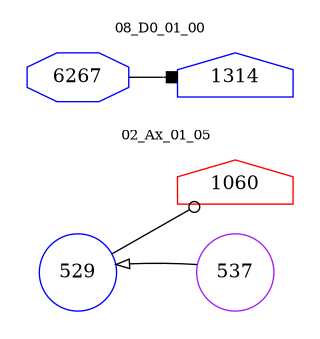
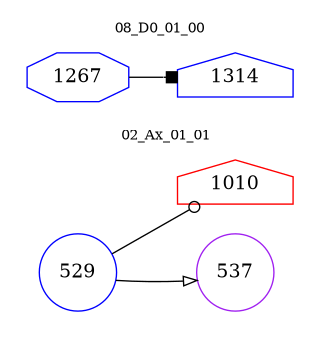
node "6267": label "6267" -> "1267"
cluster "02_Ax_01_05": label "02_Ax_01_05" -> "02_Ax_01_01"
node "1060": label "1060" -> "1010"
edge "537" -> "529": reversed
